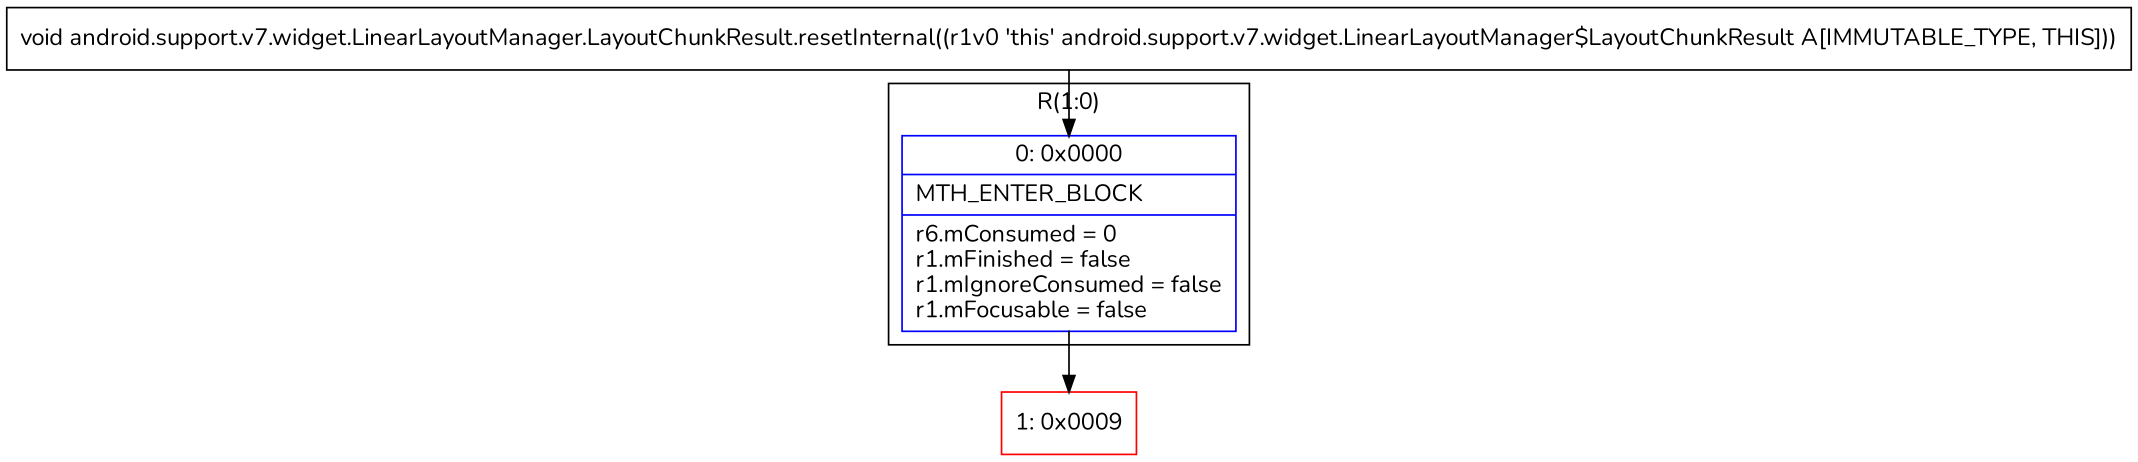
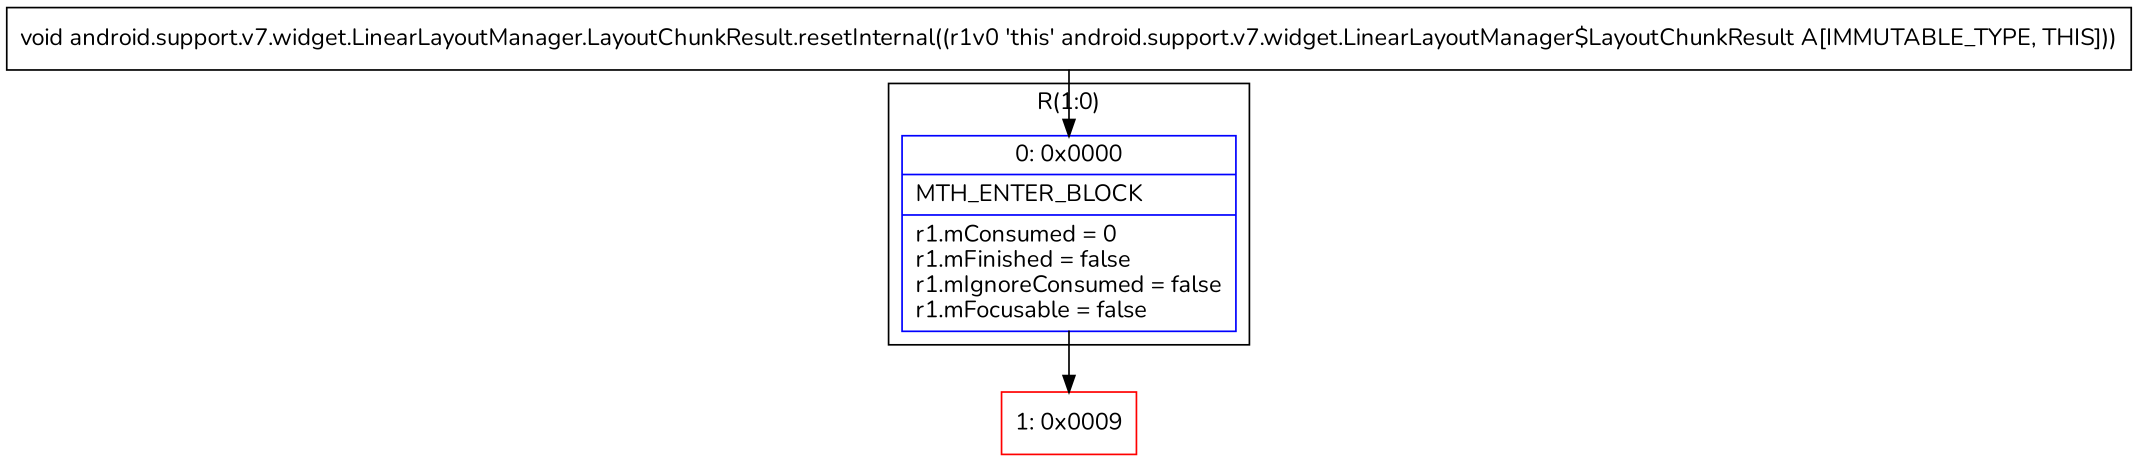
node "0: 0x0000": text "r6.mConsumed = 0" -> "r1.mConsumed = 0"
